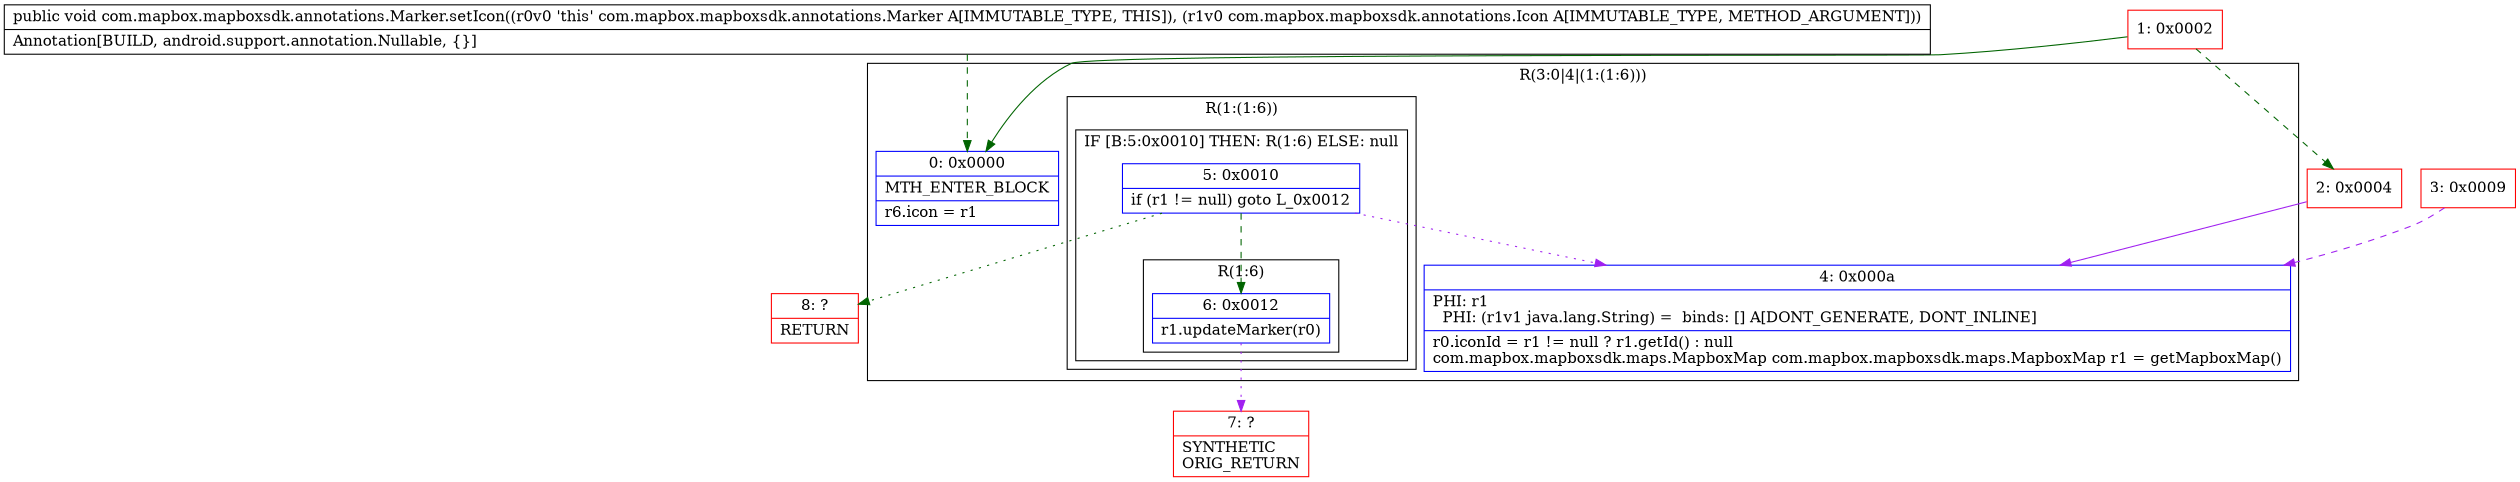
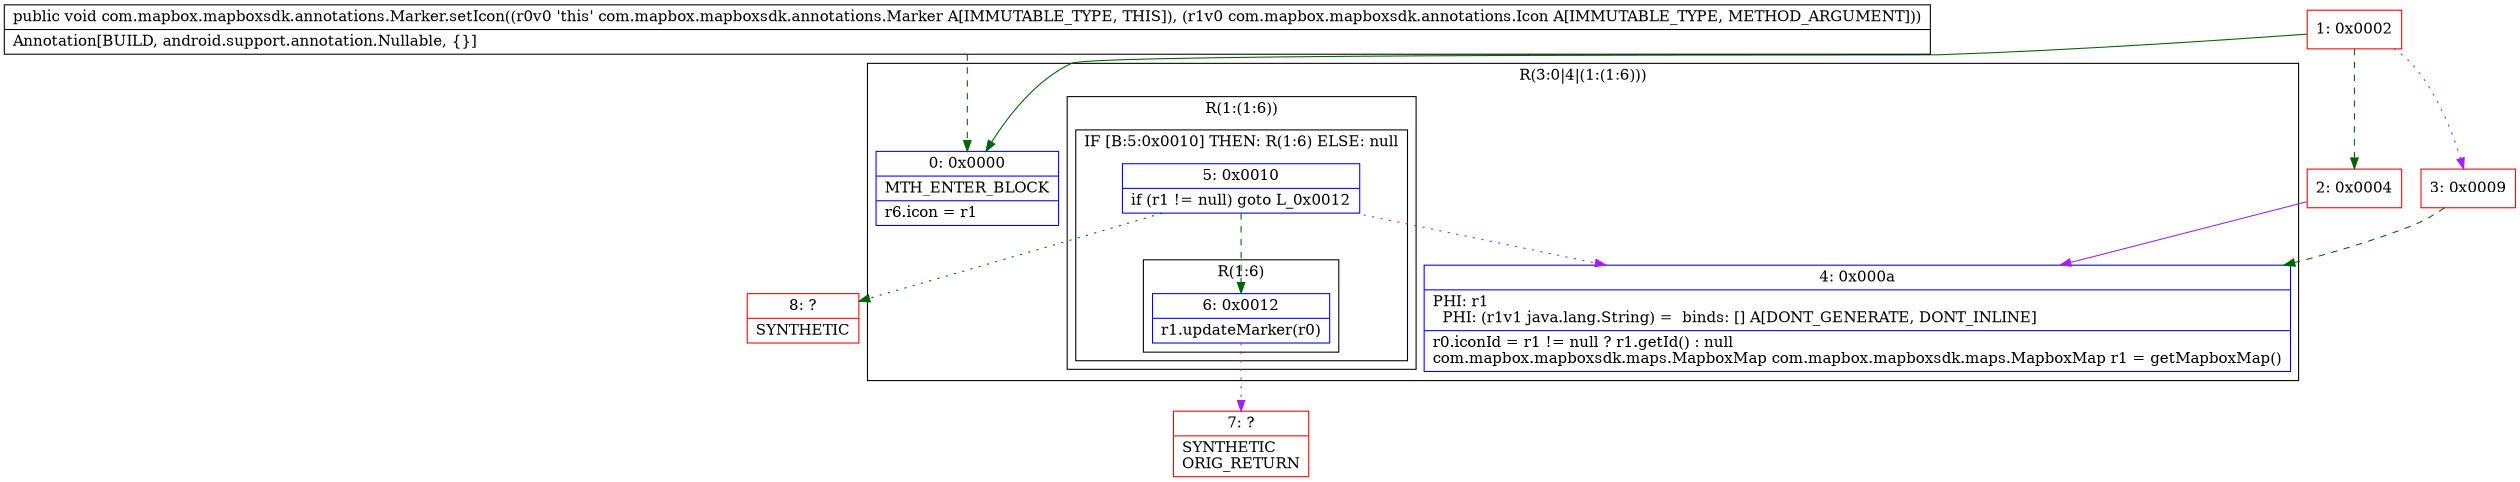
edge "1: 0x0002" -> "3: 0x0009": added
edge "3: 0x0009" -> "4: 0x000a": color purple -> darkgreen
node "8: ?": text "RETURN" -> "SYNTHETIC"
